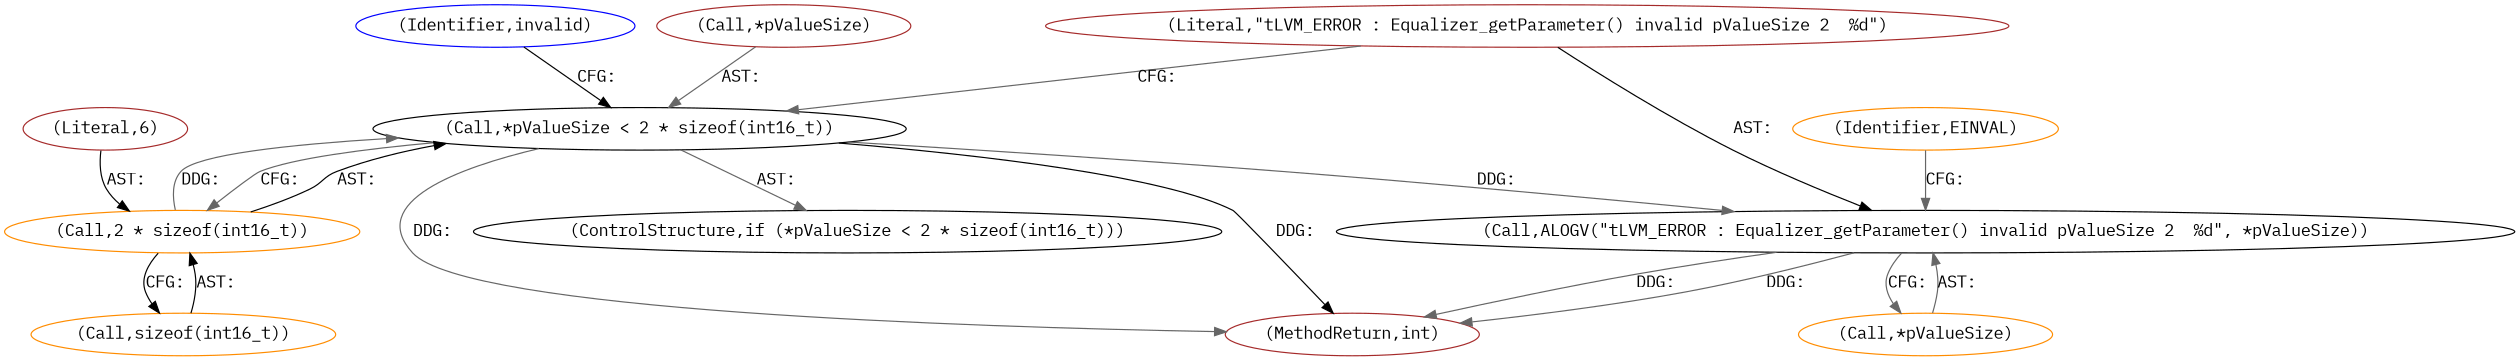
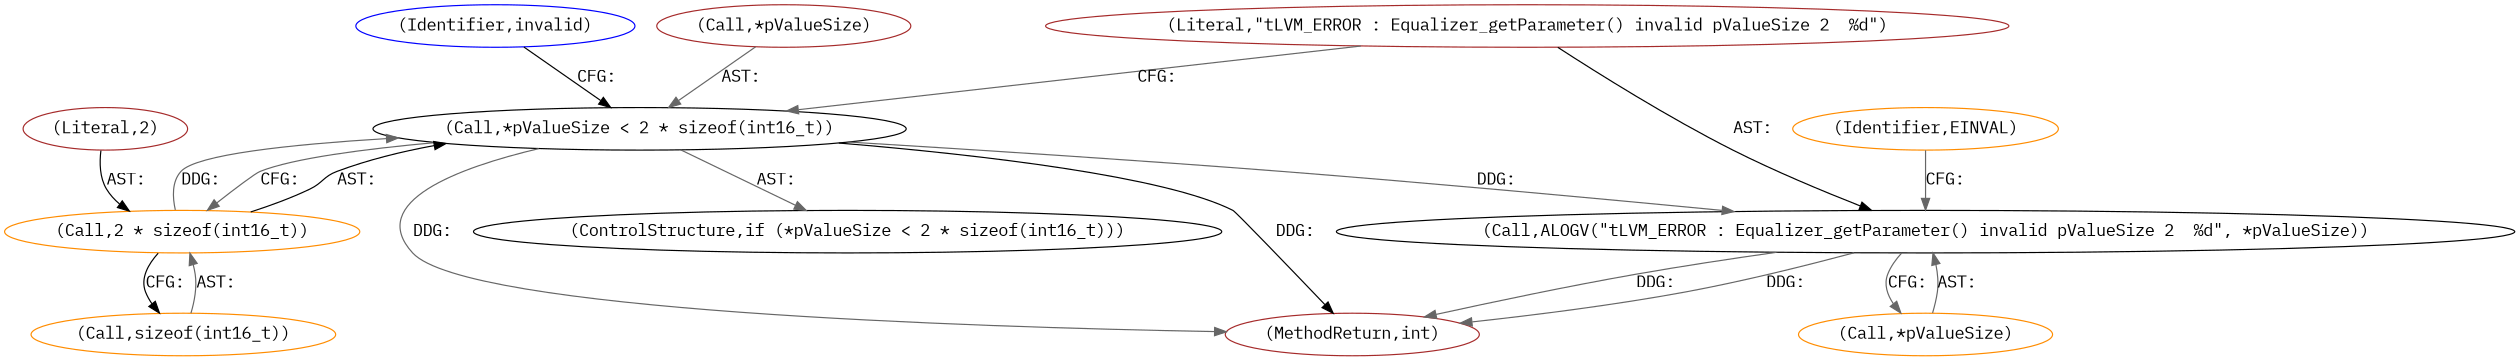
node "(Literal,6)": label "(Literal,6)" -> "(Literal,2)"
edge "(Call,sizeof(int16_t))" -> "(Call,2 * sizeof(int16_t))": color black -> gray40
